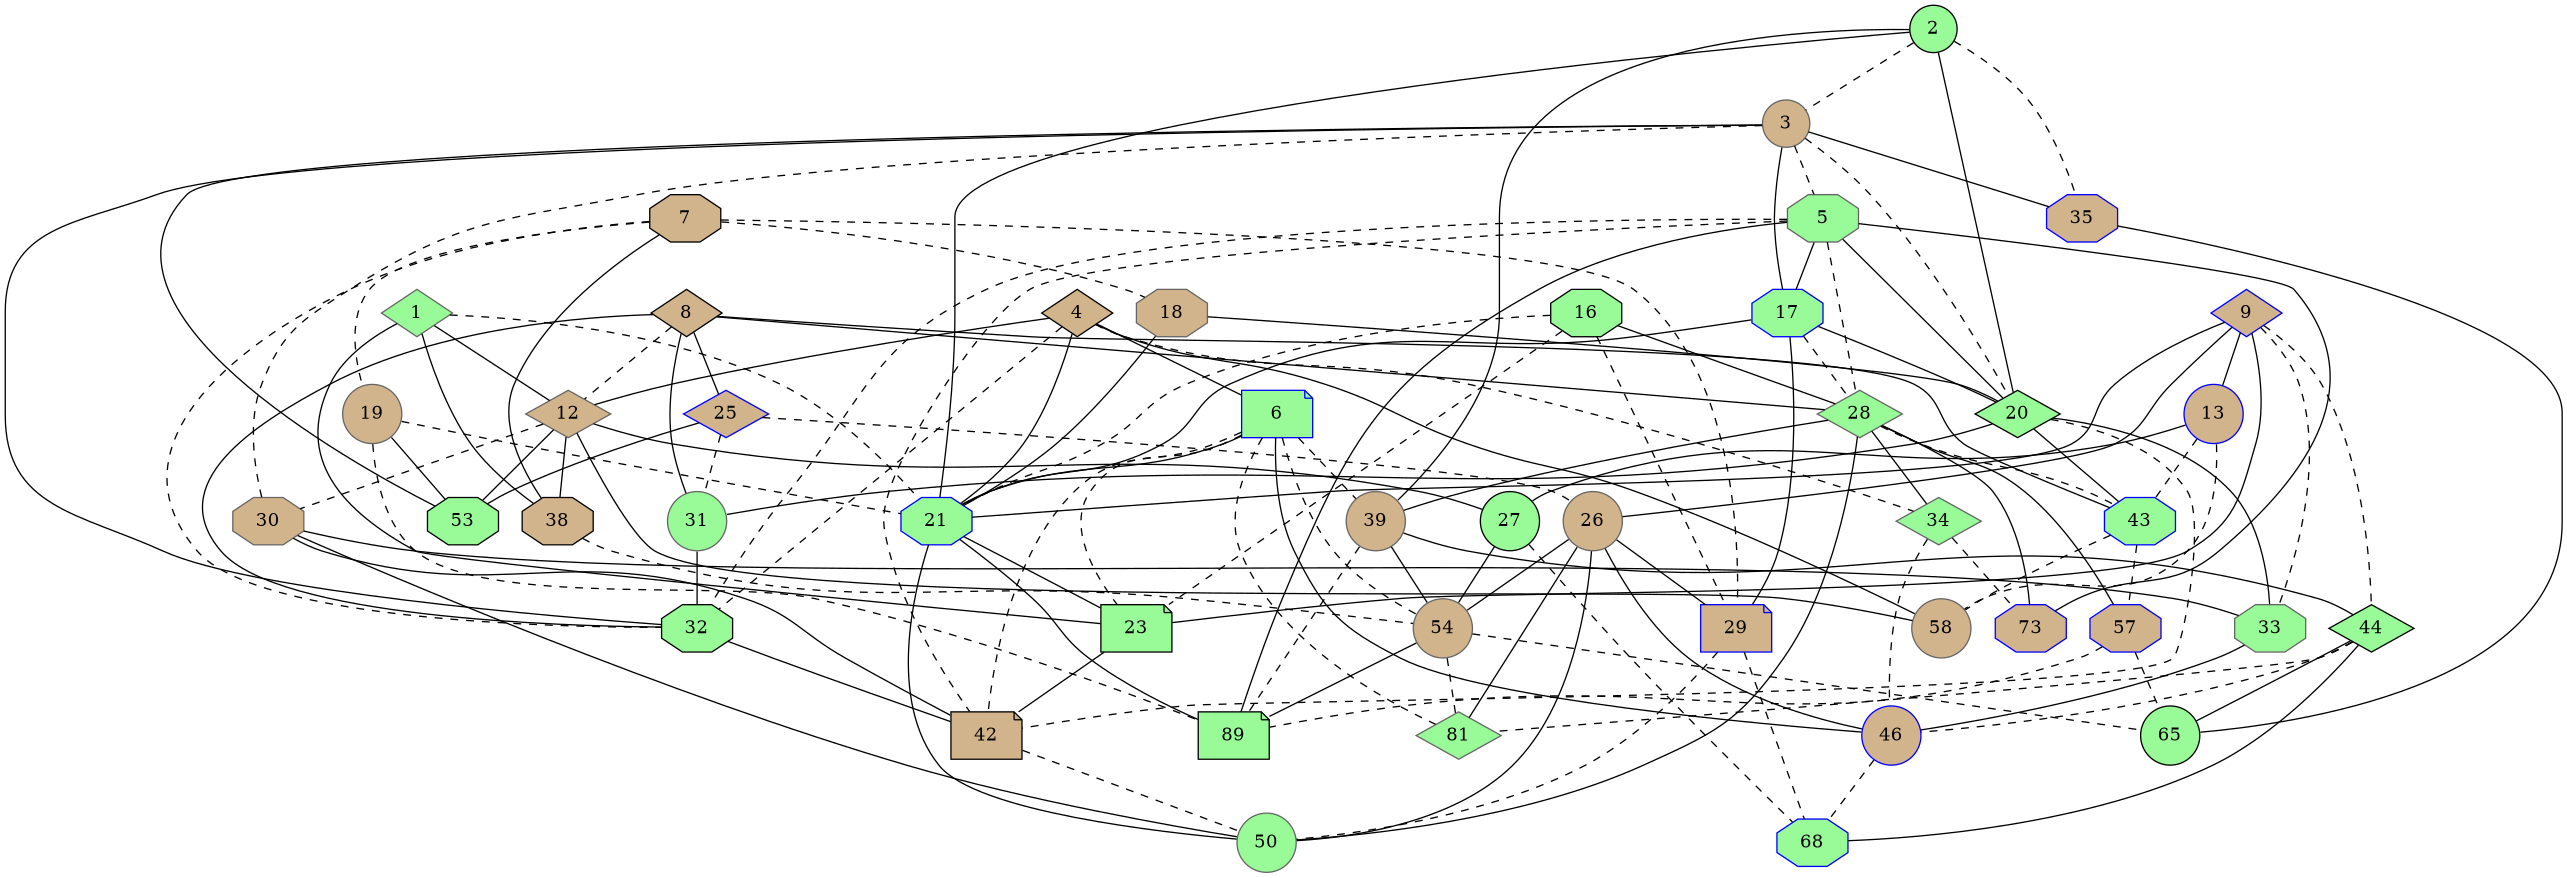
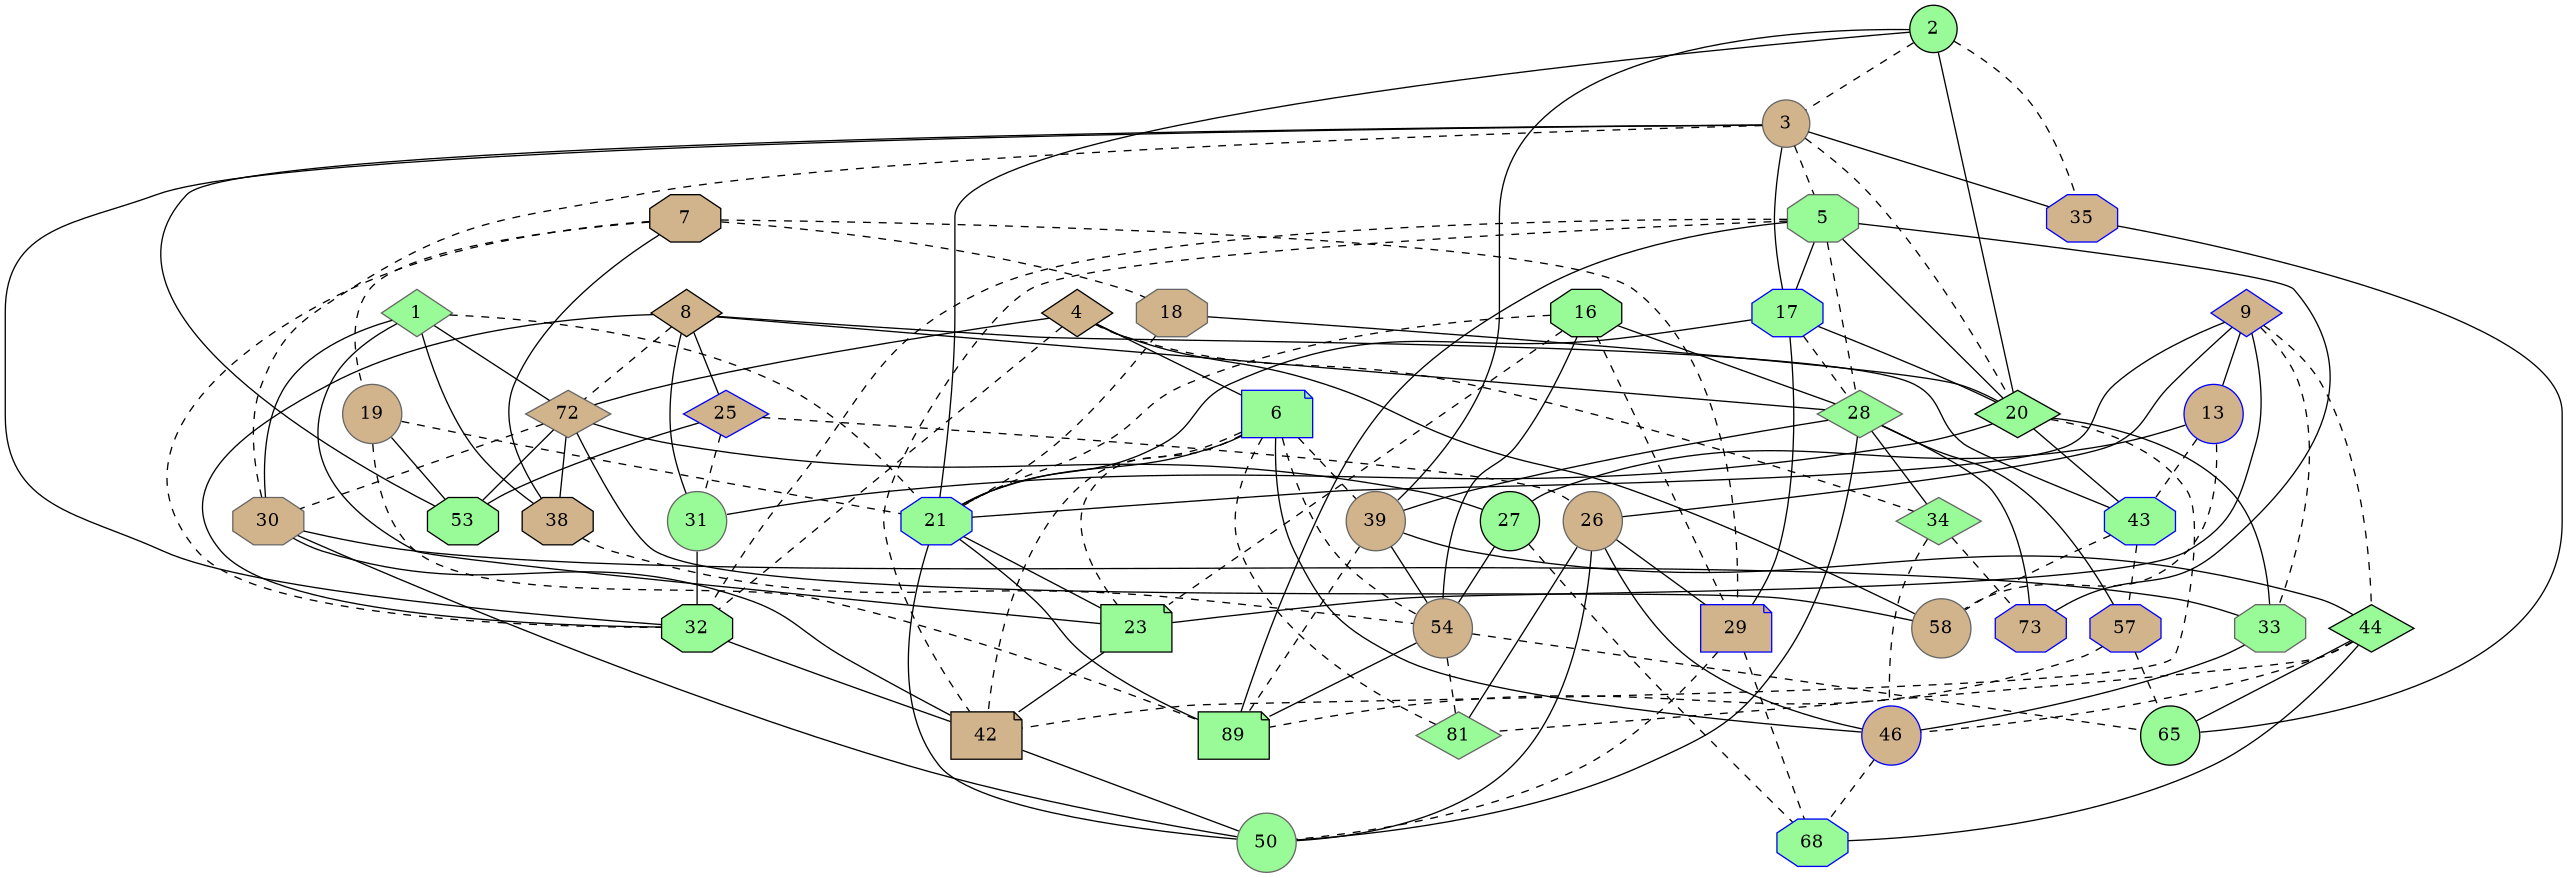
edge "1" -- "30": added
node "12": label "12" -> "72"
edge "4" -- "21": removed
edge "18" -- "21": style solid -> dashed
edge "28" -- "43": removed
edge "26" -- "54": now "16" -- "54"
edge "42" -- "50": style dashed -> solid
